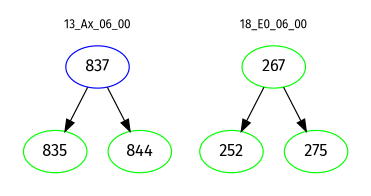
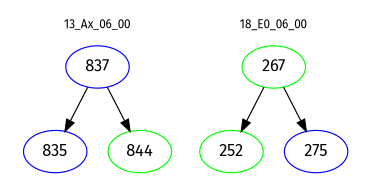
node "835": color green -> blue
node "275": color green -> blue
